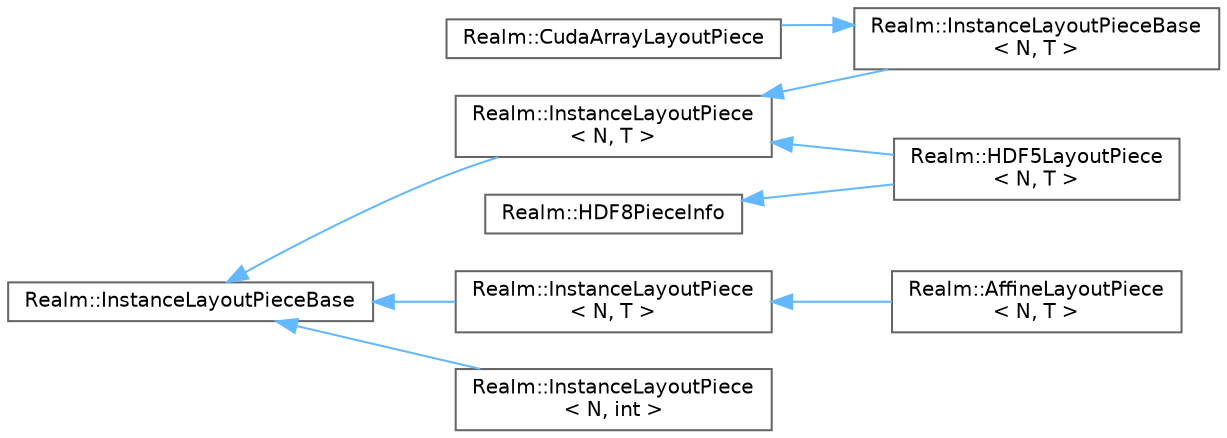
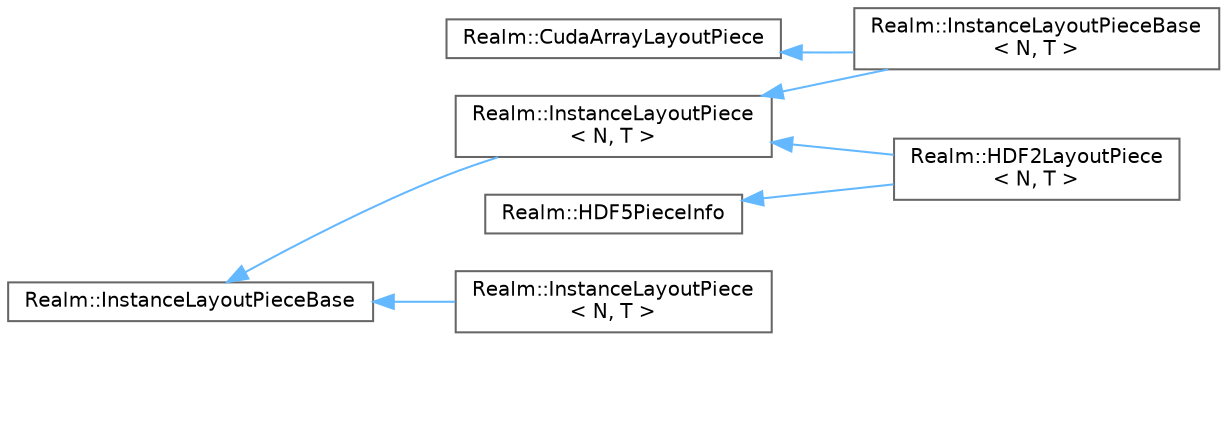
edge "Realm::CudaArrayLayoutPiece" -> "Realm::InstanceLayoutPieceBase < N, T >": reversed
node "Realm::HDF5LayoutPiece < N, T >": label "Realm::HDF5LayoutPiece < N, T >" -> "Realm::HDF2LayoutPiece < N, T >"
node "Realm::HDF8PieceInfo": label "Realm::HDF8PieceInfo" -> "Realm::HDF5PieceInfo"
node "Realm::AffineLayoutPiece < N, T >": removed
node "Realm::InstanceLayoutPiece < N, int >": removed
